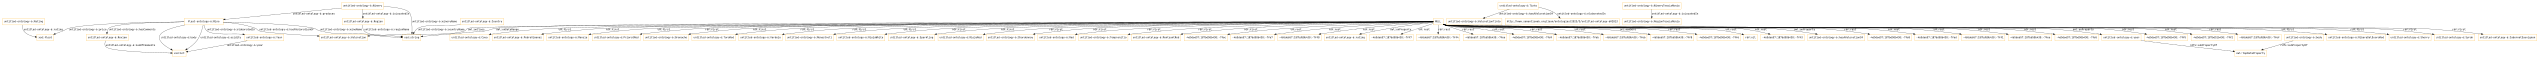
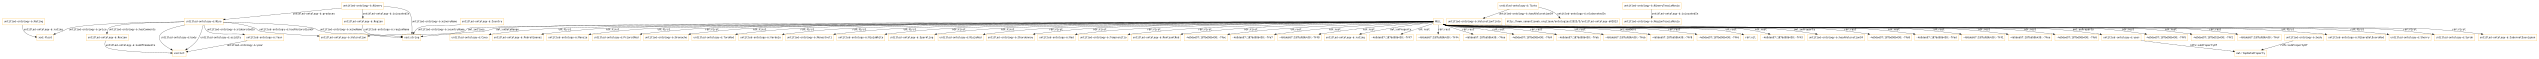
node "float-ontology-6:Wine": label "float-ontology-6:Wine" -> "untitled-ontology-6:Wine"
